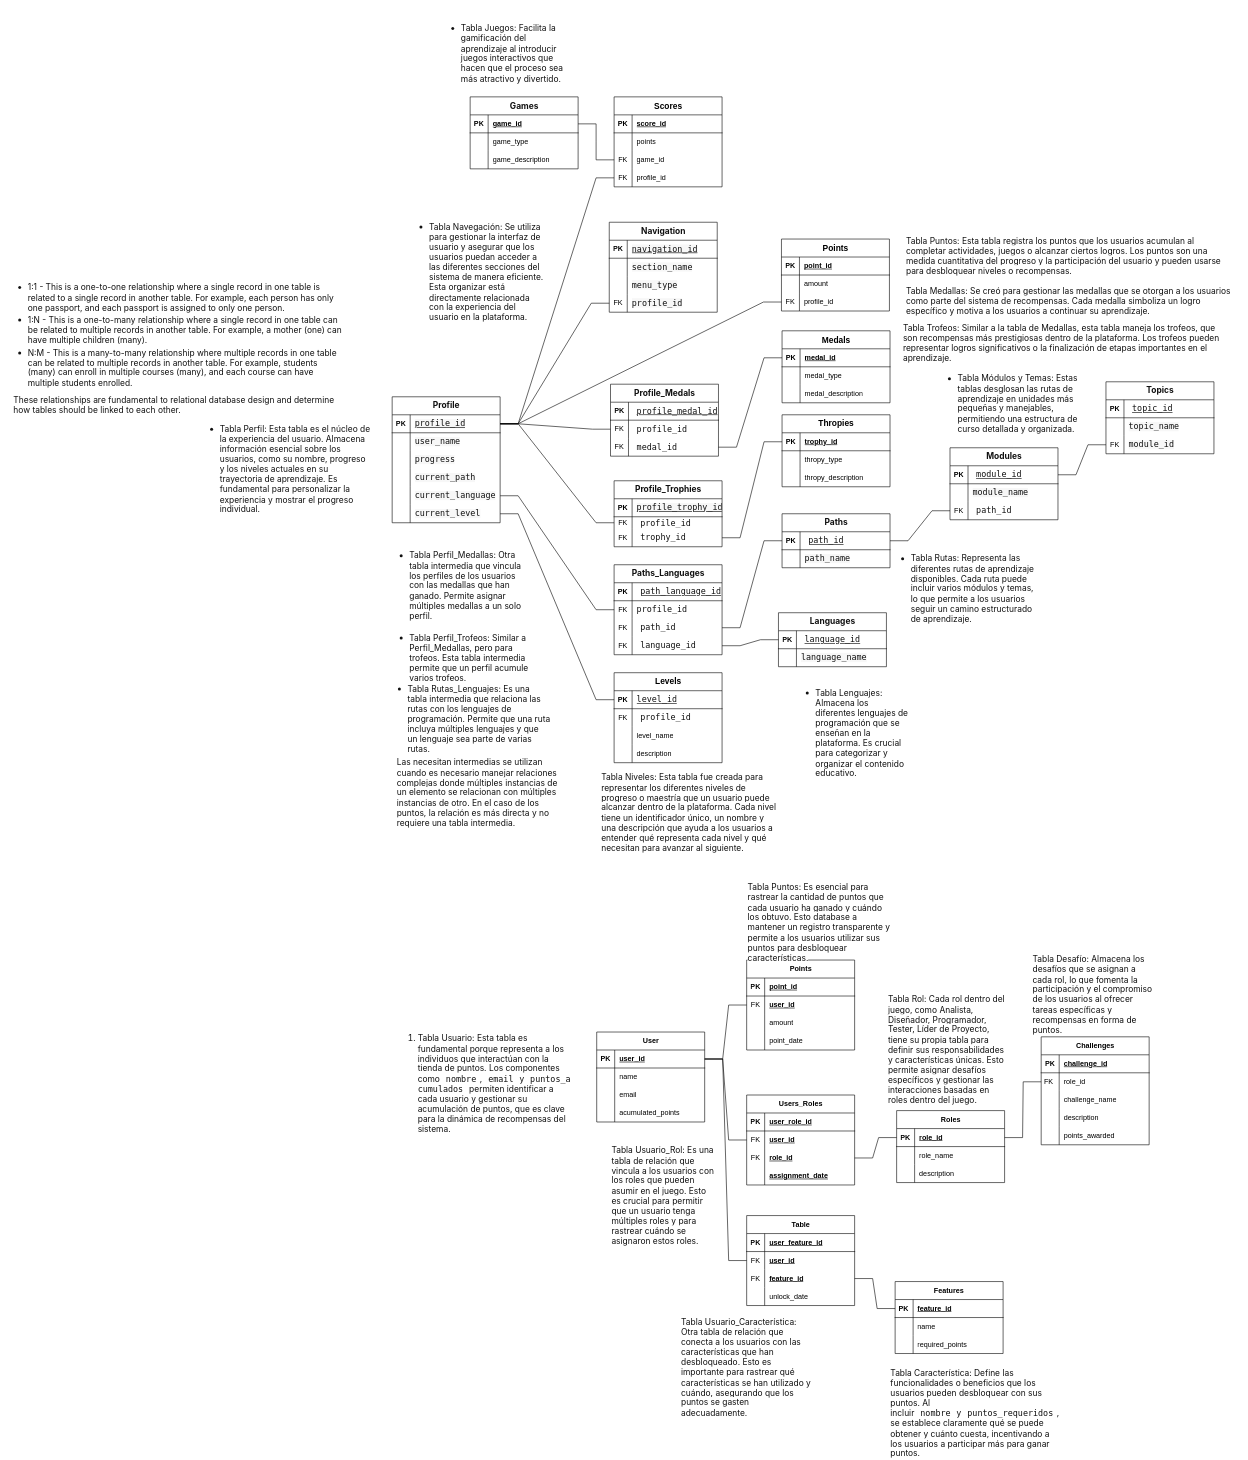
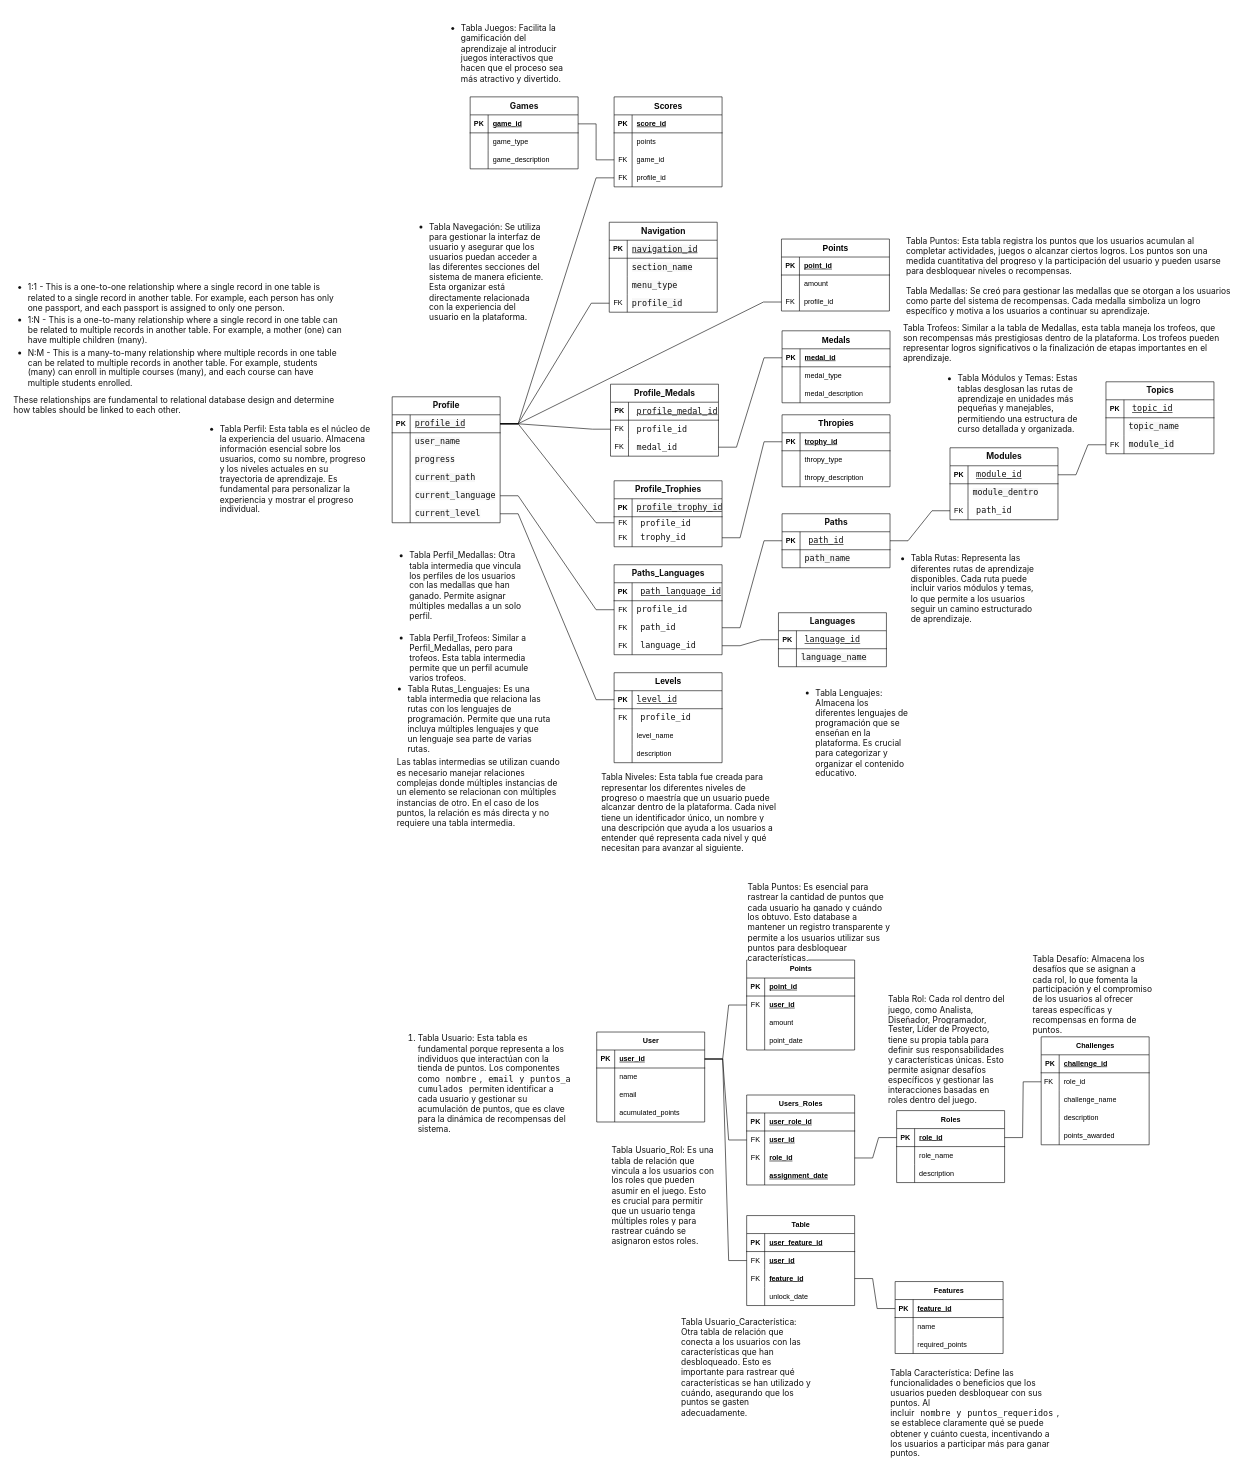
node "module_name": label "module_name" -> "module_dentro"
node "Las necesitan intermedias se utilizan cuando es necesario manejar relaciones complejas donde múltiples instancias de un elemento se relacionan con múltiples instancias de otro. En el caso de los puntos, la relación es más directa y no requiere una tabla intermedia.": label "Las necesitan intermedias se utilizan cuando es necesario manejar relaciones complejas donde múltiples instancias de un elemento se relacionan con múltiples instancias de otro. En el caso de los puntos, la relación es más directa y no requiere una tabla intermedia." -> "Las tablas intermedias se utilizan cuando es necesario manejar relaciones complejas donde múltiples instancias de un elemento se relacionan con múltiples instancias de otro. En el caso de los puntos, la relación es más directa y no requiere una tabla intermedia."
